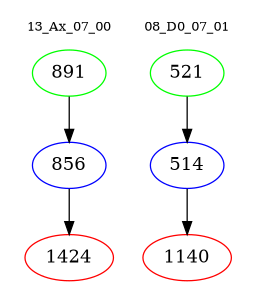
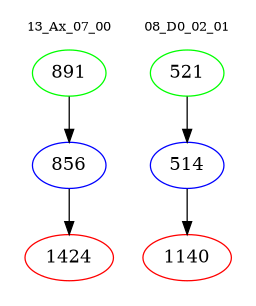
cluster "08_D0_07_01": label "08_D0_07_01" -> "08_D0_02_01"
